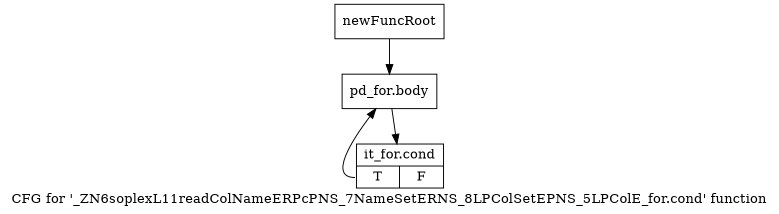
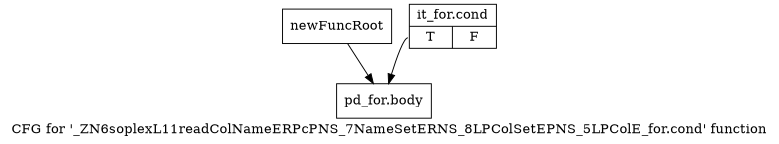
edge "pd_for.body" -> "it_for.cond": removed
